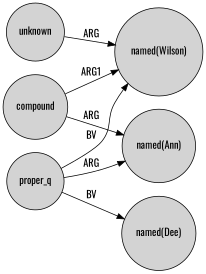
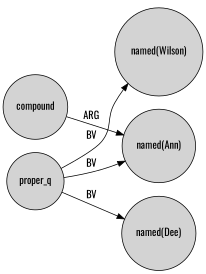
node "unknown": removed
edge "compound" -> "named(Wilson)": removed, label "ARG1"
edge "proper_q" -> "named(Ann)": label "ARG" -> "BV"
